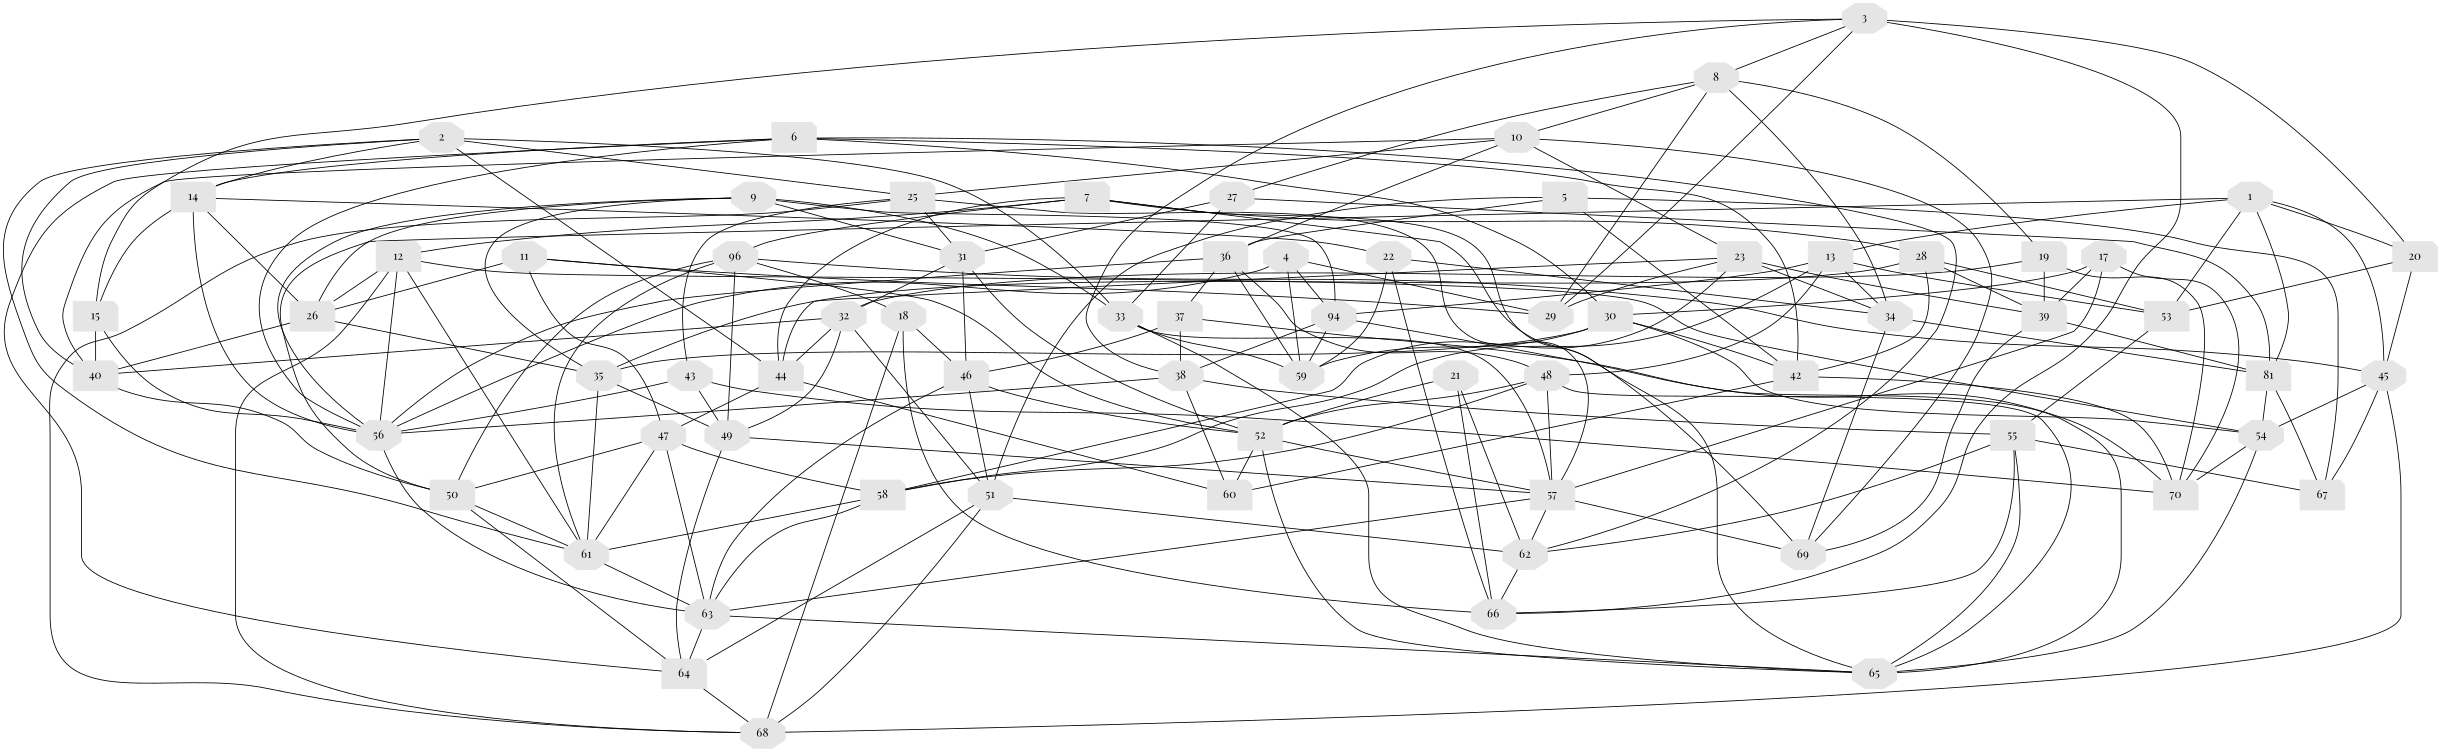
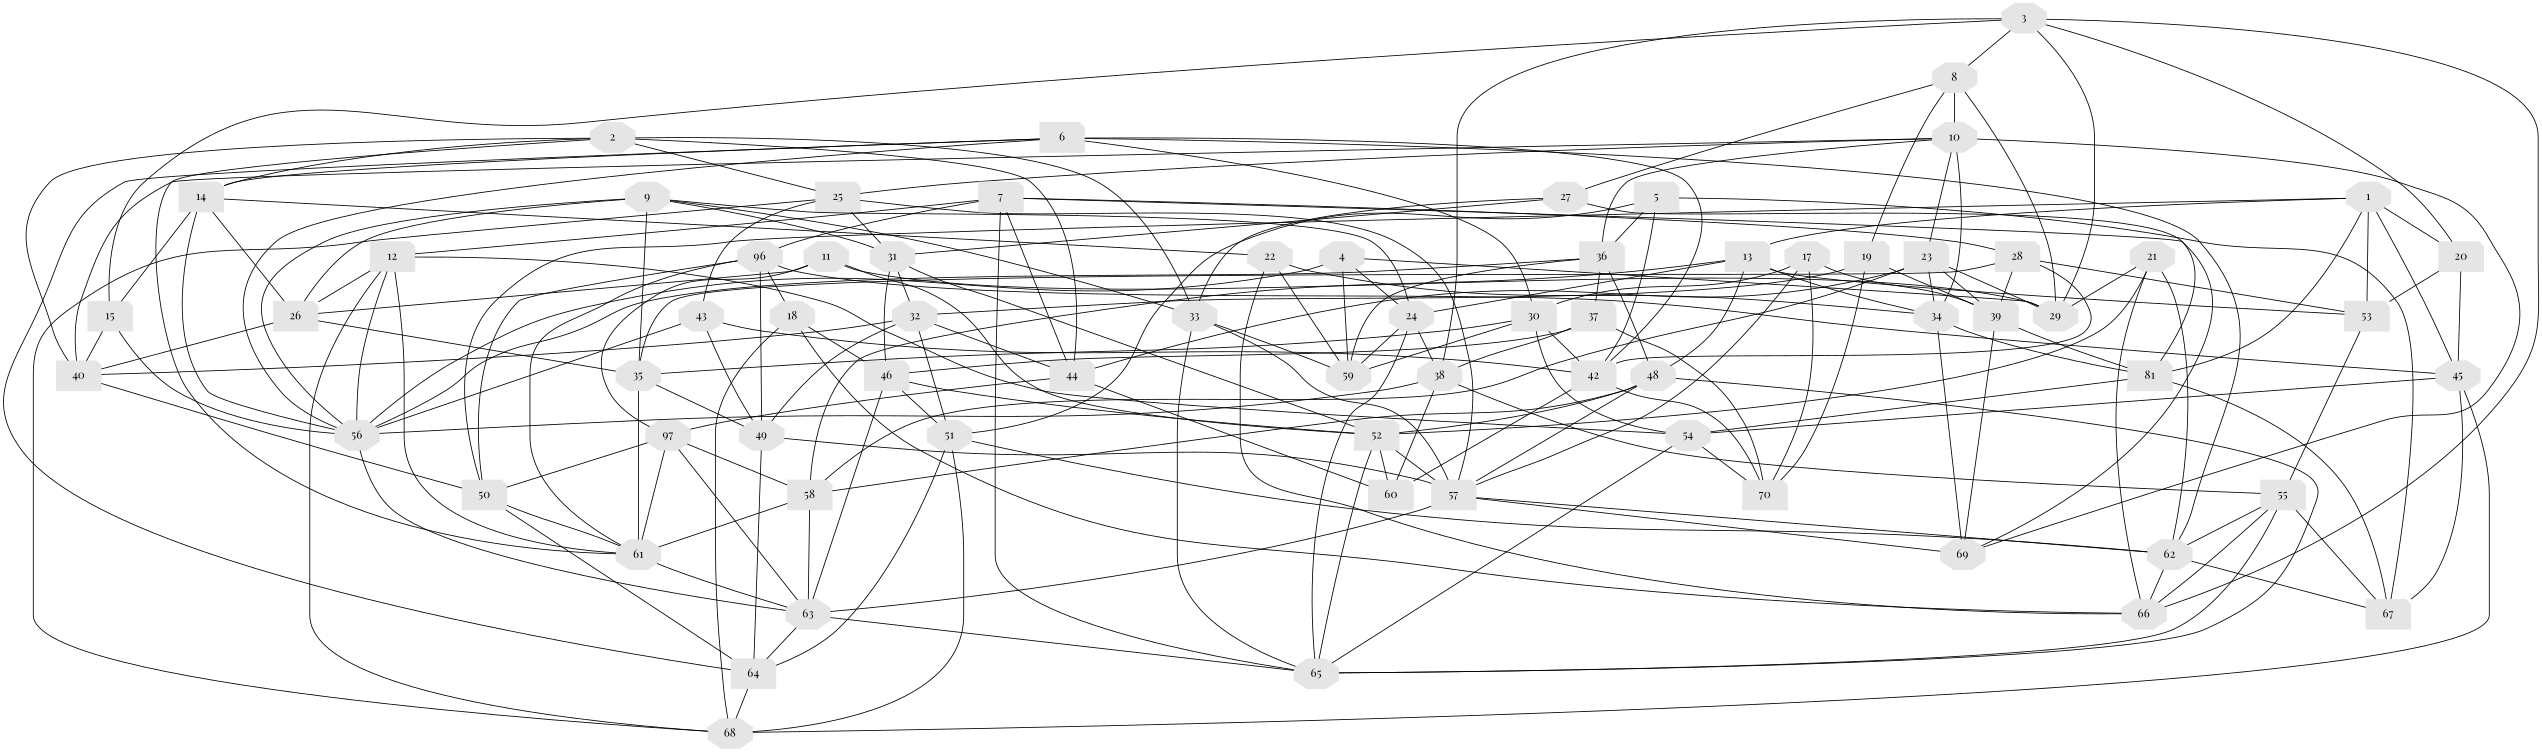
edge "8" -- "34": now "10" -- "34"
edge "21" -- "29": added
node "94": label "94" -> "24"
edge "43" -- "70": now "43" -- "42"
node "47": label "47" -> "97"
edge "62" -- "67": added
